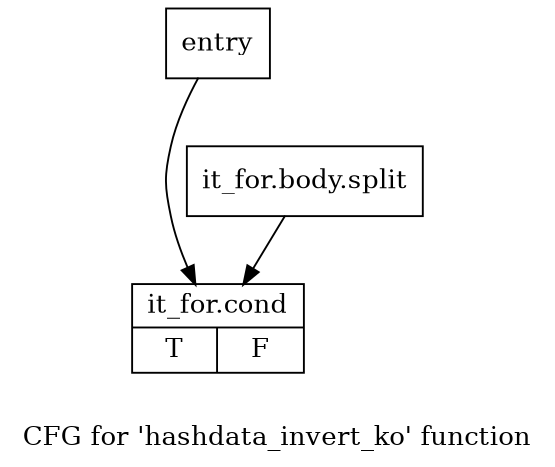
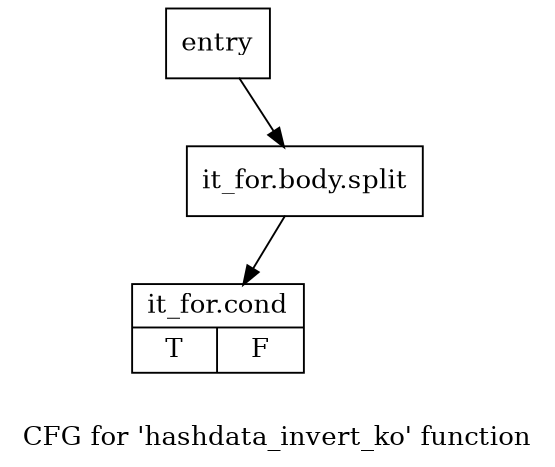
edge "entry" -> "it_for.cond": now "entry" -> "it_for.body.split"
